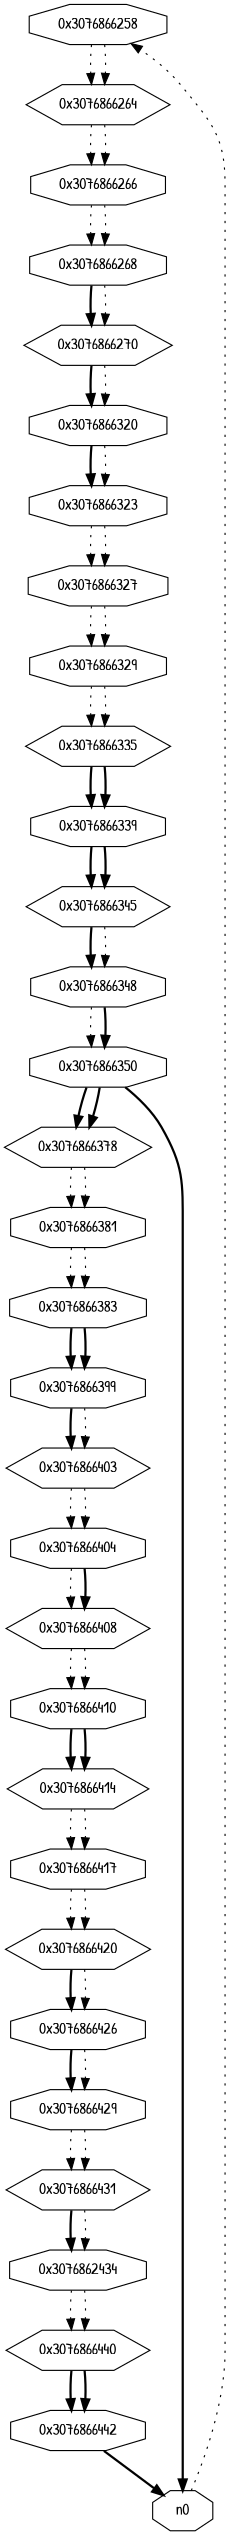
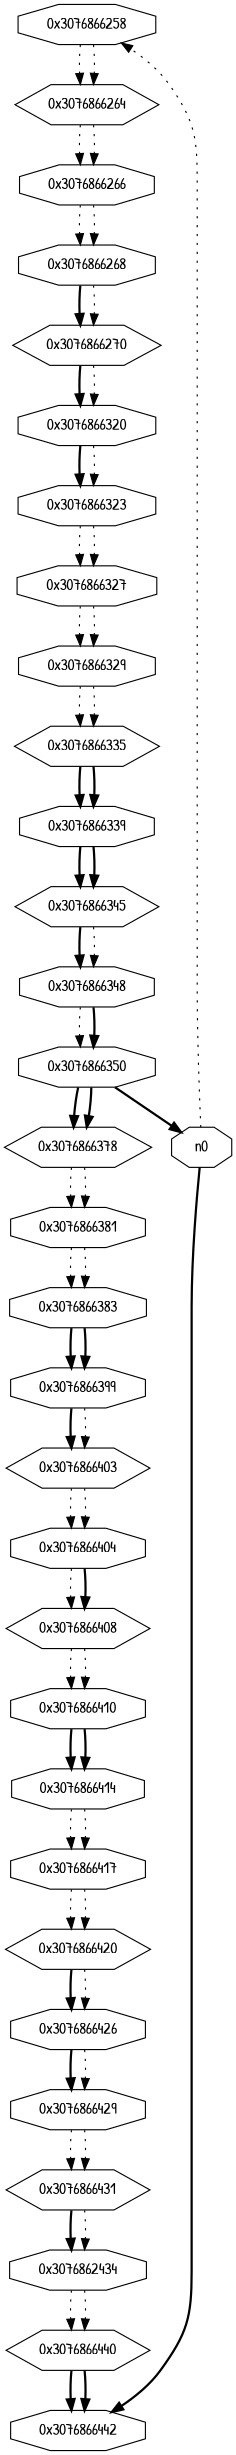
node "0x3076866414": shape hexagon -> octagon
edge "0x3076866442" -> "n0": reversed
